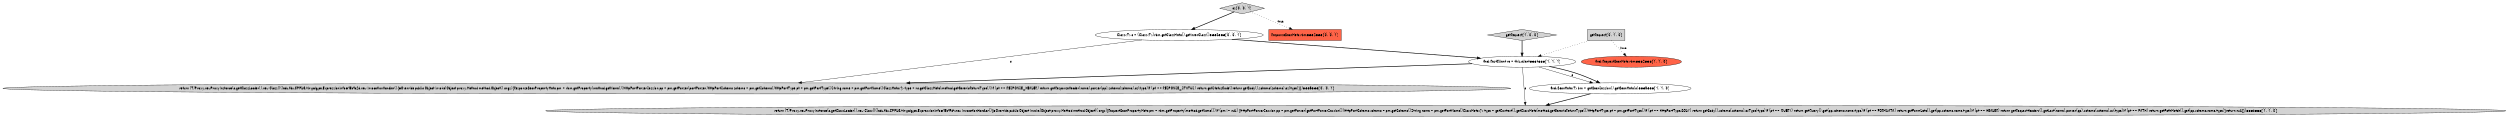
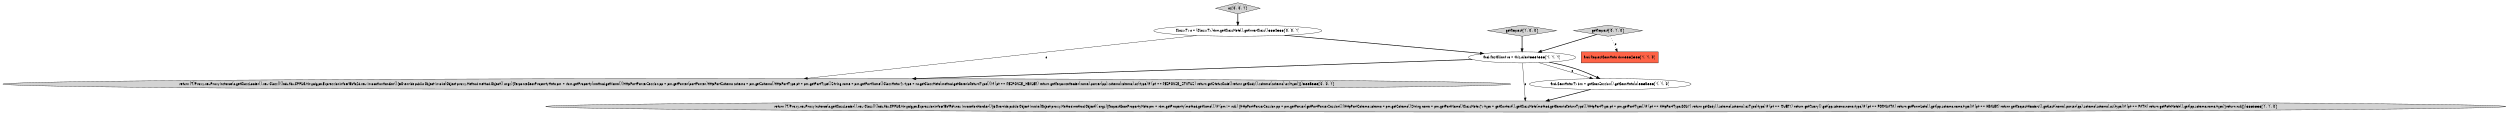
node "ResponseBeanMeta rbm@@@2@@@['0', '0', '1']": removed
node "getRequest['0', '1', '0']": shape box -> diamond
edge "getRequest['0', '1', '0']" -> "final RestClient rc = this.client@@@4@@@['1', '1', '1']": style dotted -> bold
edge "getRequest['0', '1', '0']" -> "final RequestBeanMeta rbm@@@2@@@['1', '1', '0']": label "true" -> "c"
node "final RequestBeanMeta rbm@@@2@@@['1', '1', '0']": shape ellipse -> box
